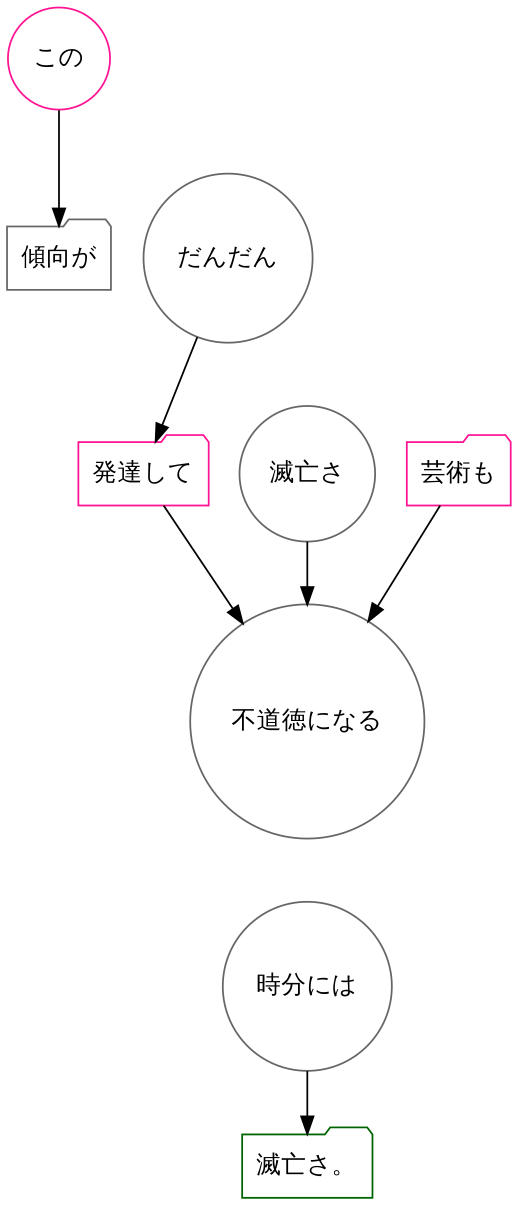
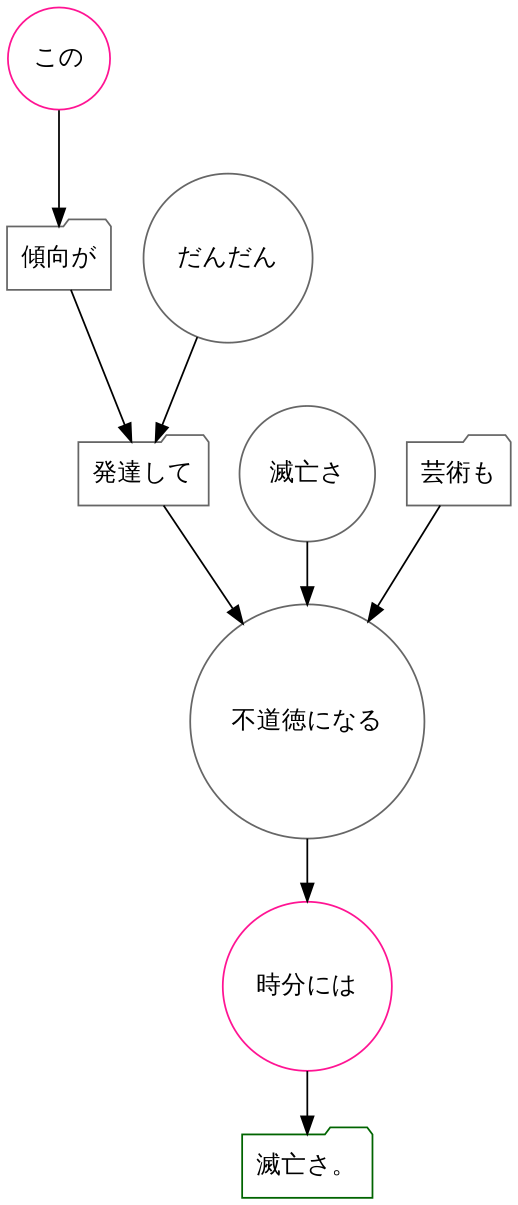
edge "傾向が" -> "発達して": added
node "発達して": color deeppink -> gray40
node "芸術も": color deeppink -> gray40
edge "不道徳になる" -> "時分には": added
node "時分には": color gray40 -> deeppink
